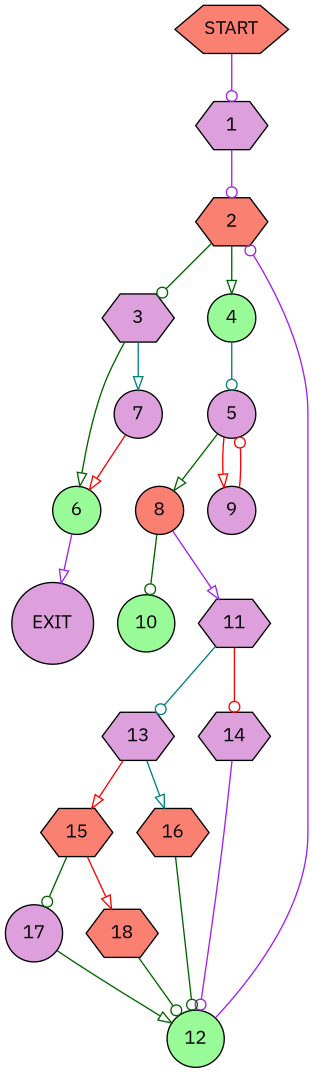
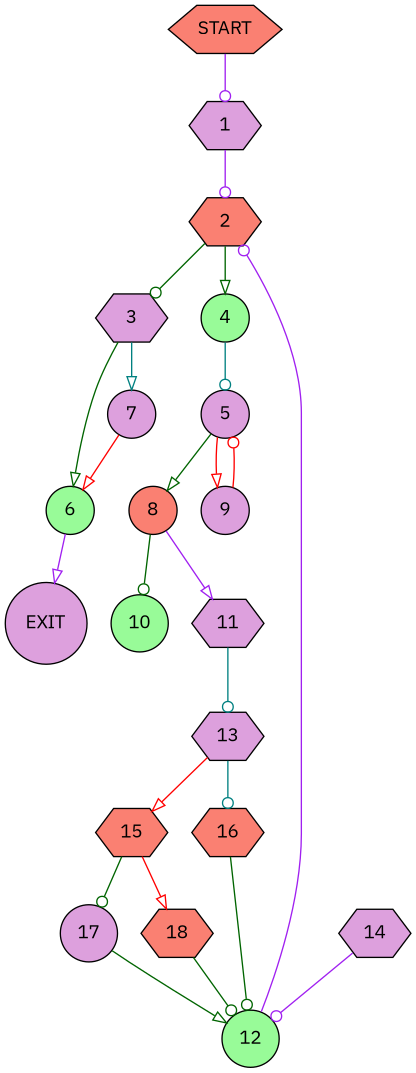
edge "11" -> "14": removed
edge "13" -> "16": arrowhead onormal -> odot
